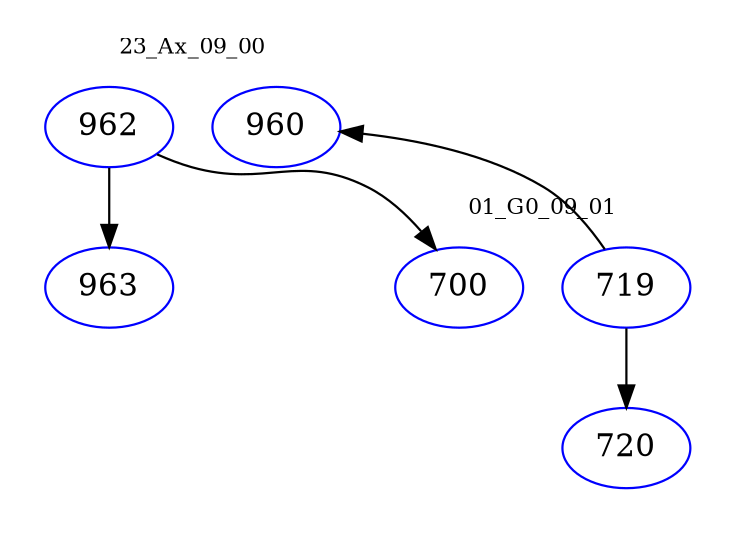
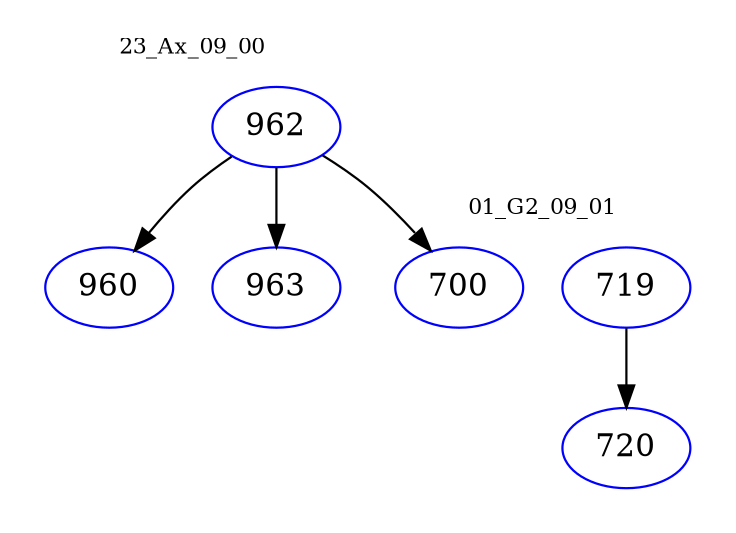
edge "719" -> "960": now "962" -> "960"
cluster "01_G0_09_01": label "01_G0_09_01" -> "01_G2_09_01"
